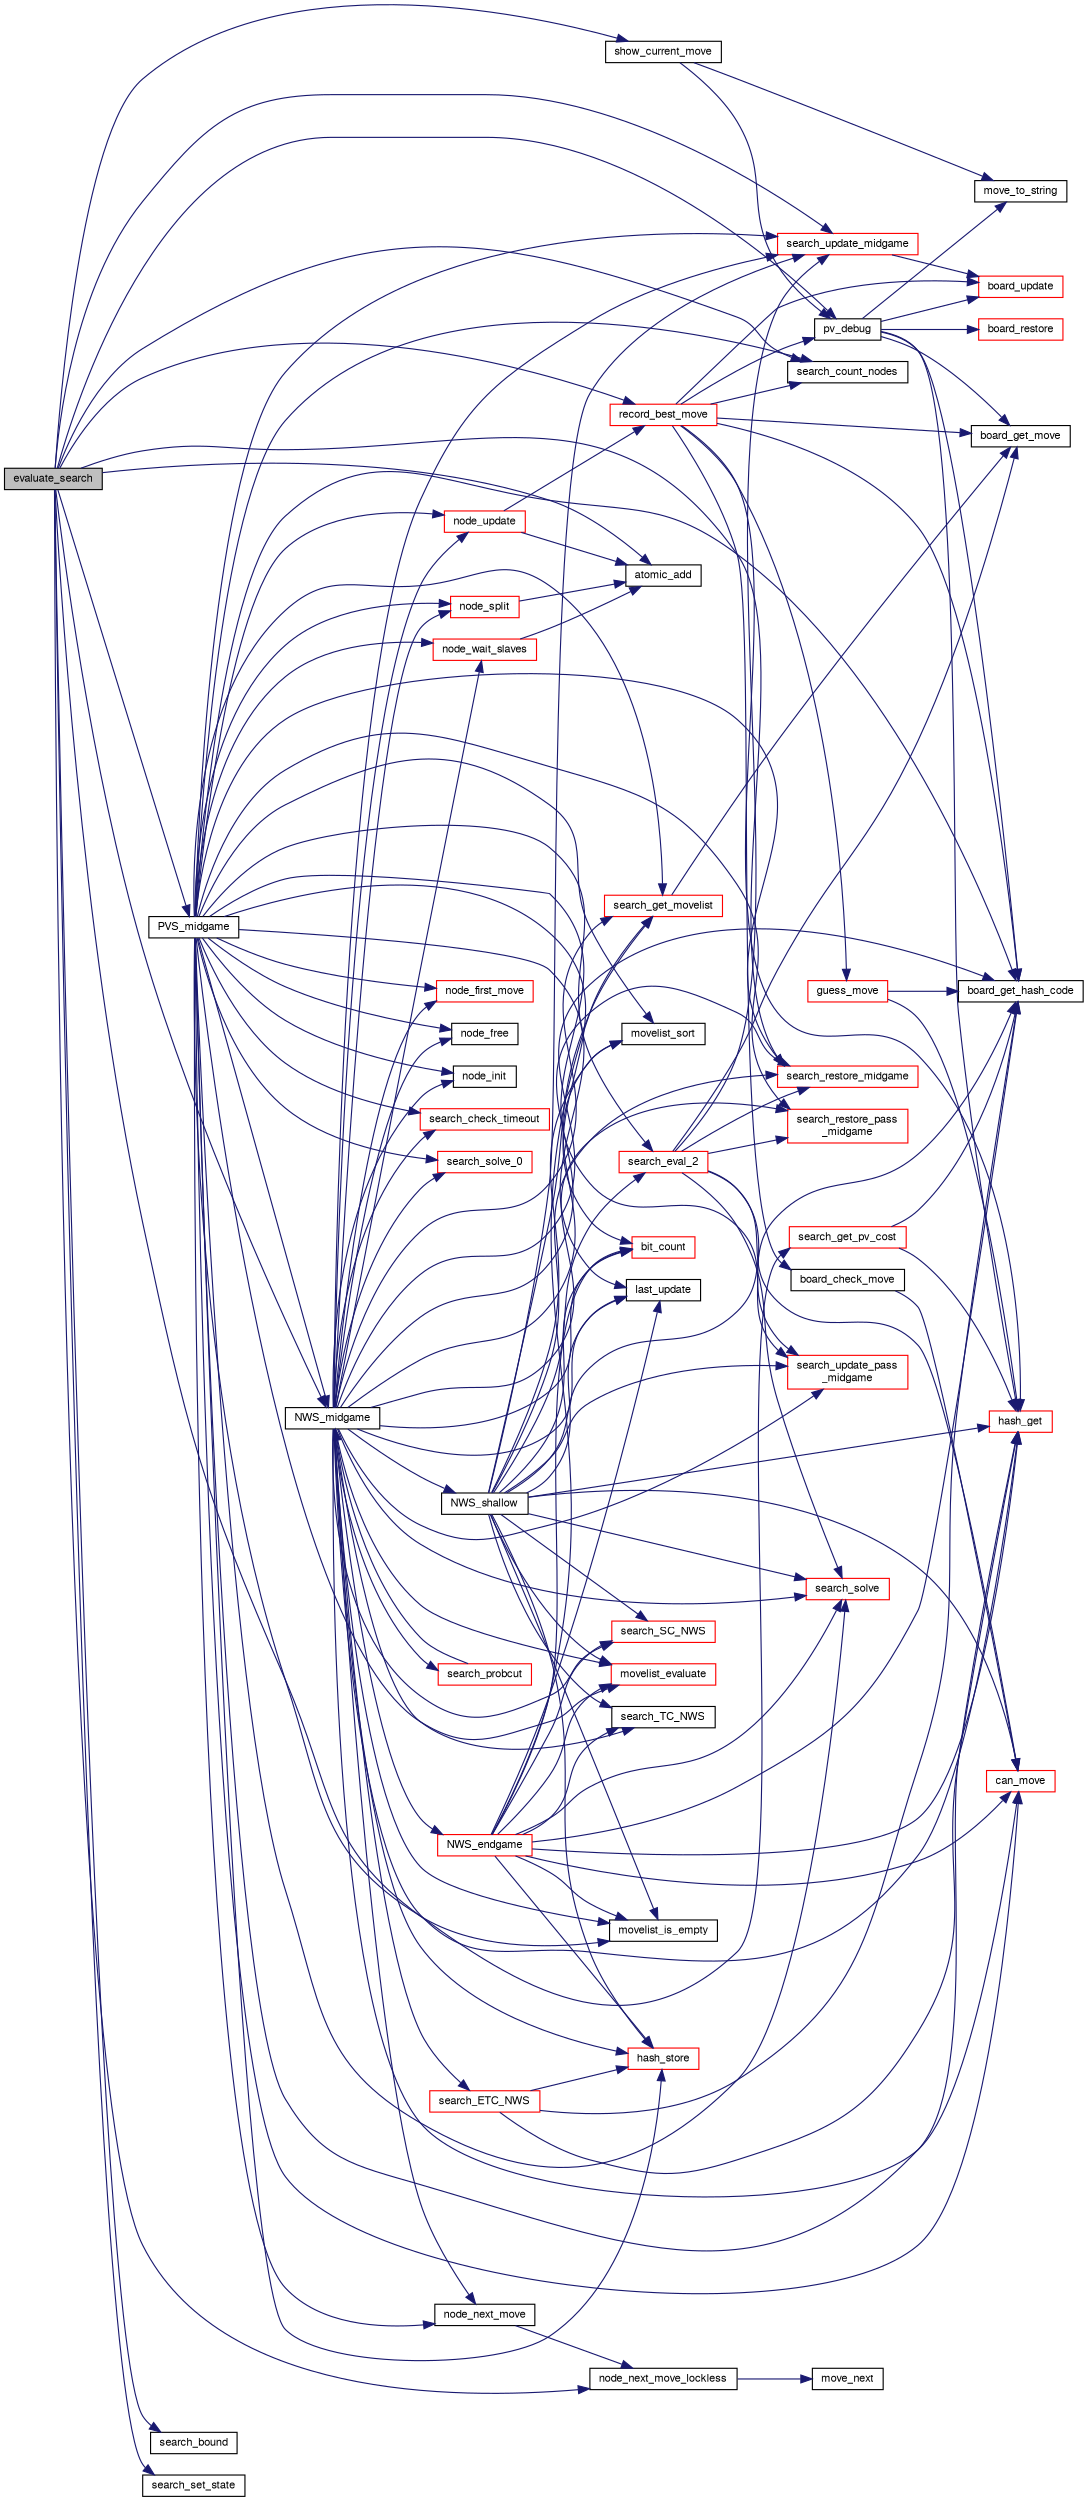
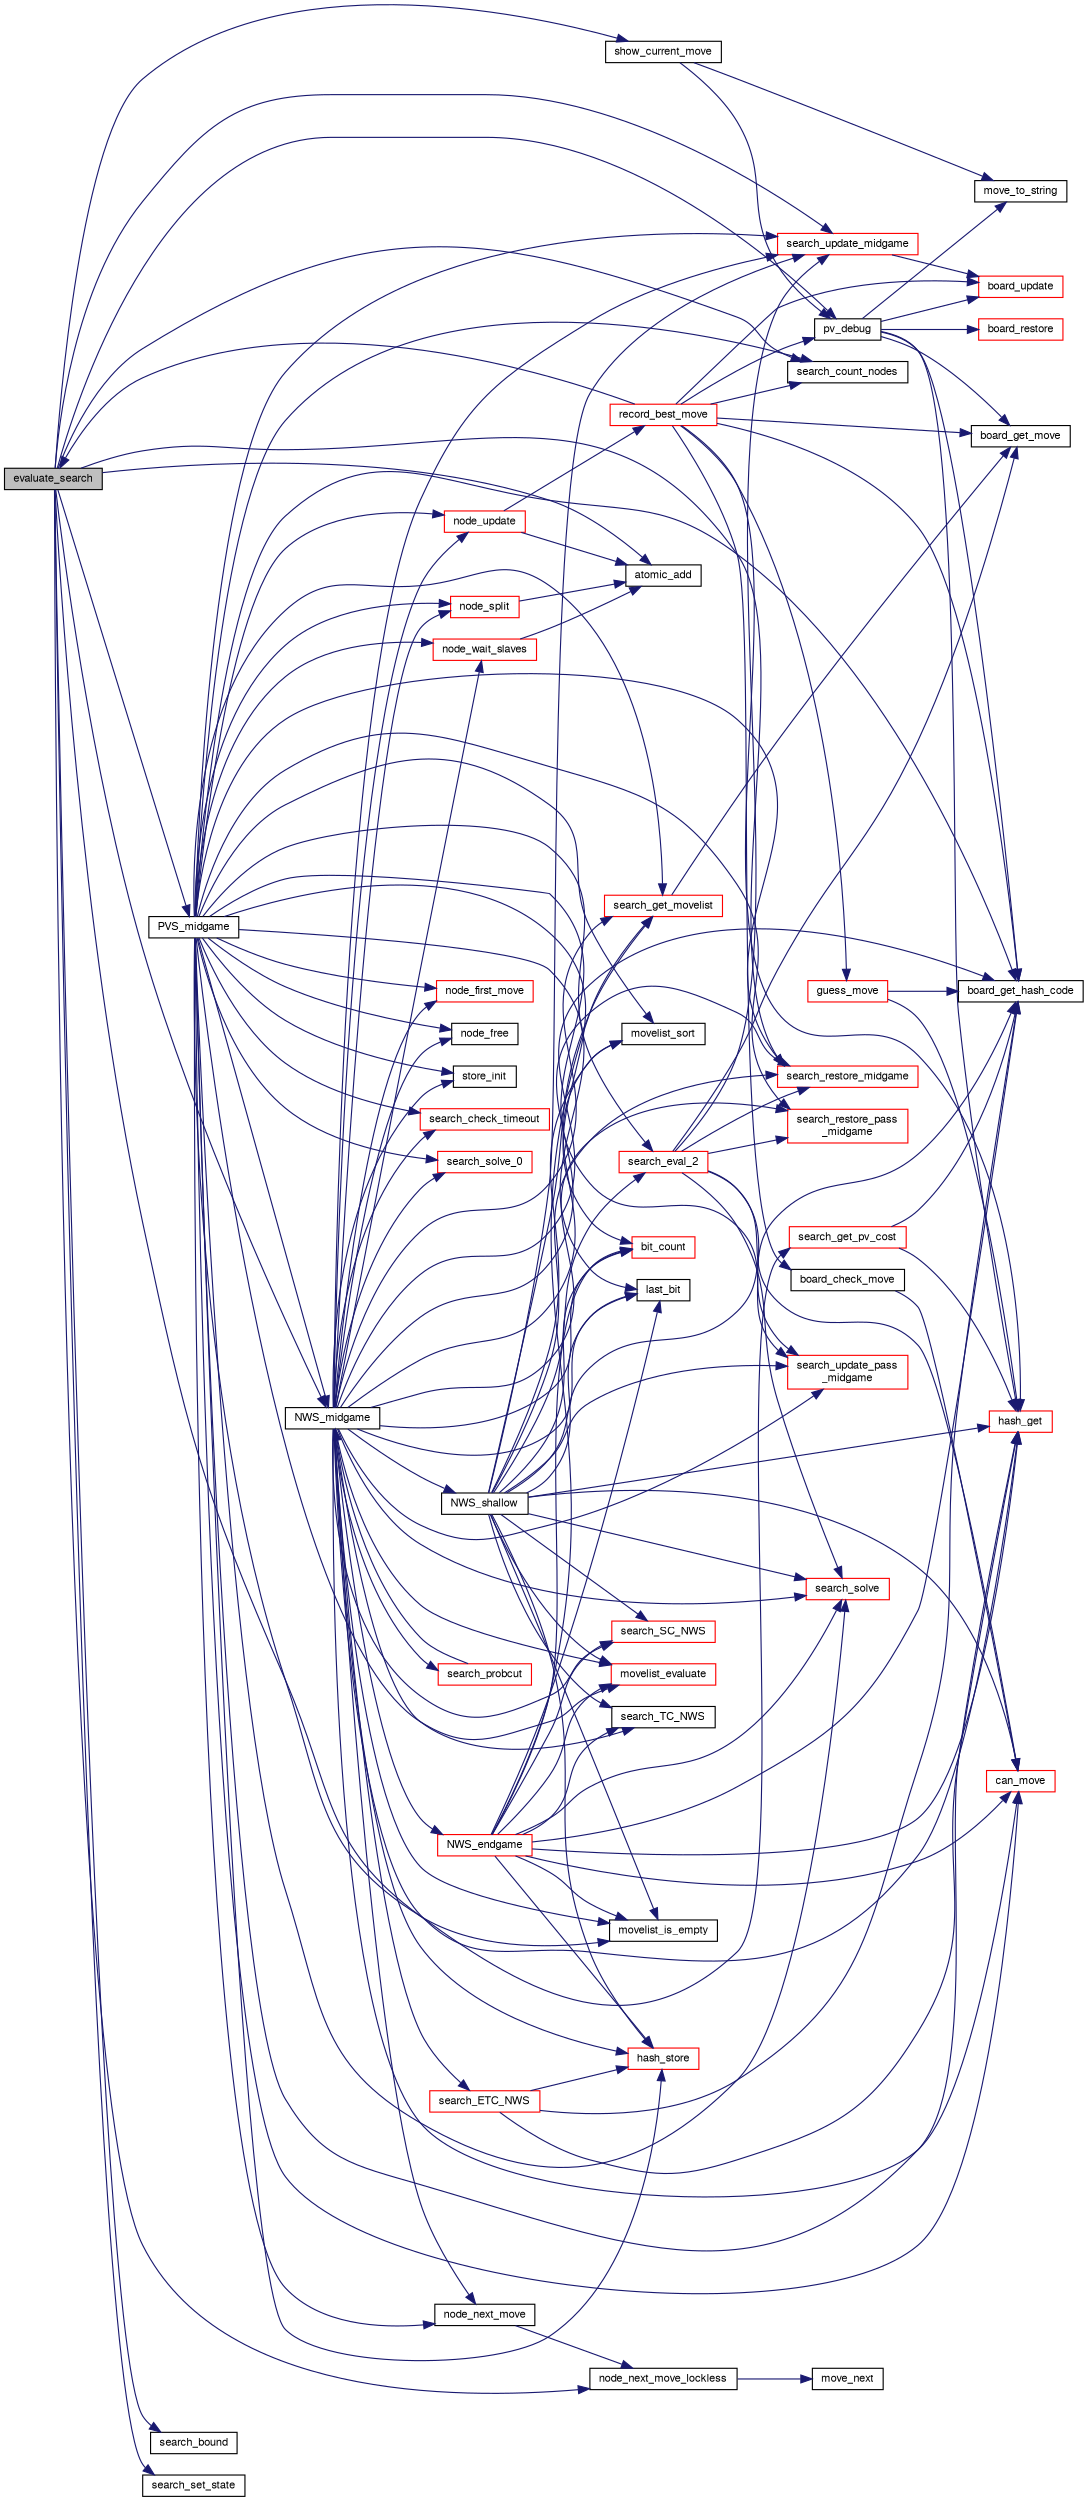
edge "evaluate_search" -> "record_best_move": reversed
node "node_init": label "node_init" -> "store_init"
node "last_update": label "last_update" -> "last_bit"
